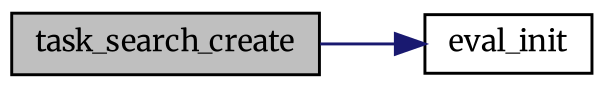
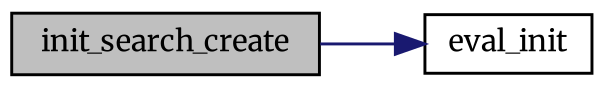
node "task_search_create": label "task_search_create" -> "init_search_create"
